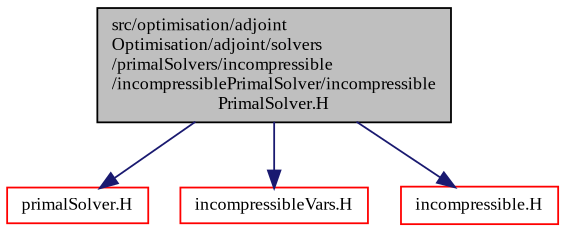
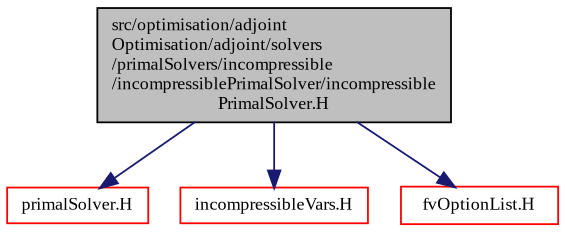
node "incompressible.H": label "incompressible.H" -> "fvOptionList.H"
